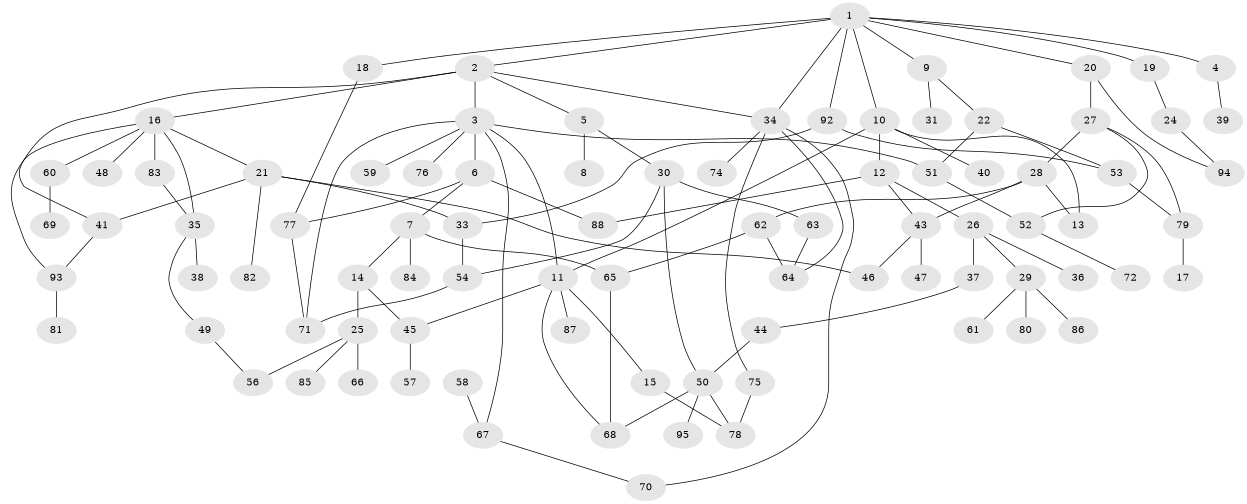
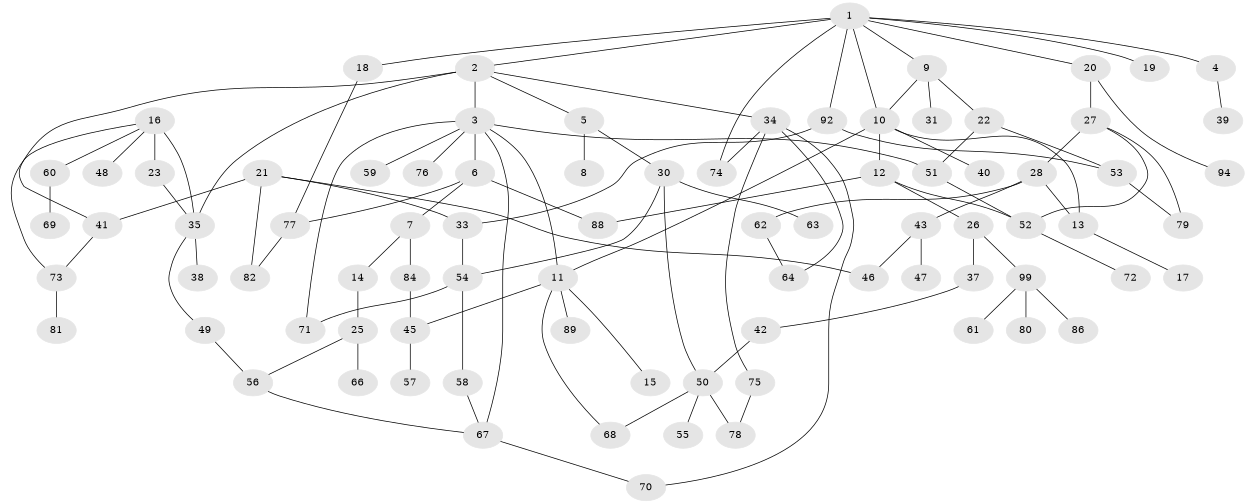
edge "1" -- "34": now "1" -- "74"
edge "2" -- "16": now "2" -- "35"
edge "9" -- "10": added
node "24": removed
edge "16" -- "21": removed
node "83": label "83" -> "23"
edge "12" -- "43": now "12" -- "52"
edge "63" -- "64": removed
edge "79" -- "17": now "13" -- "17"
node "93": label "93" -> "73"
edge "77" -- "71": now "77" -- "82"
node "65": removed
node "29": label "29" -> "99"
node "36": removed
edge "14" -- "45": now "84" -- "45"
edge "54" -- "58": added
node "87": label "87" -> "89"
node "44": label "44" -> "42"
node "85": removed
edge "15" -- "78": removed
edge "56" -- "67": added
node "95": label "95" -> "55"
